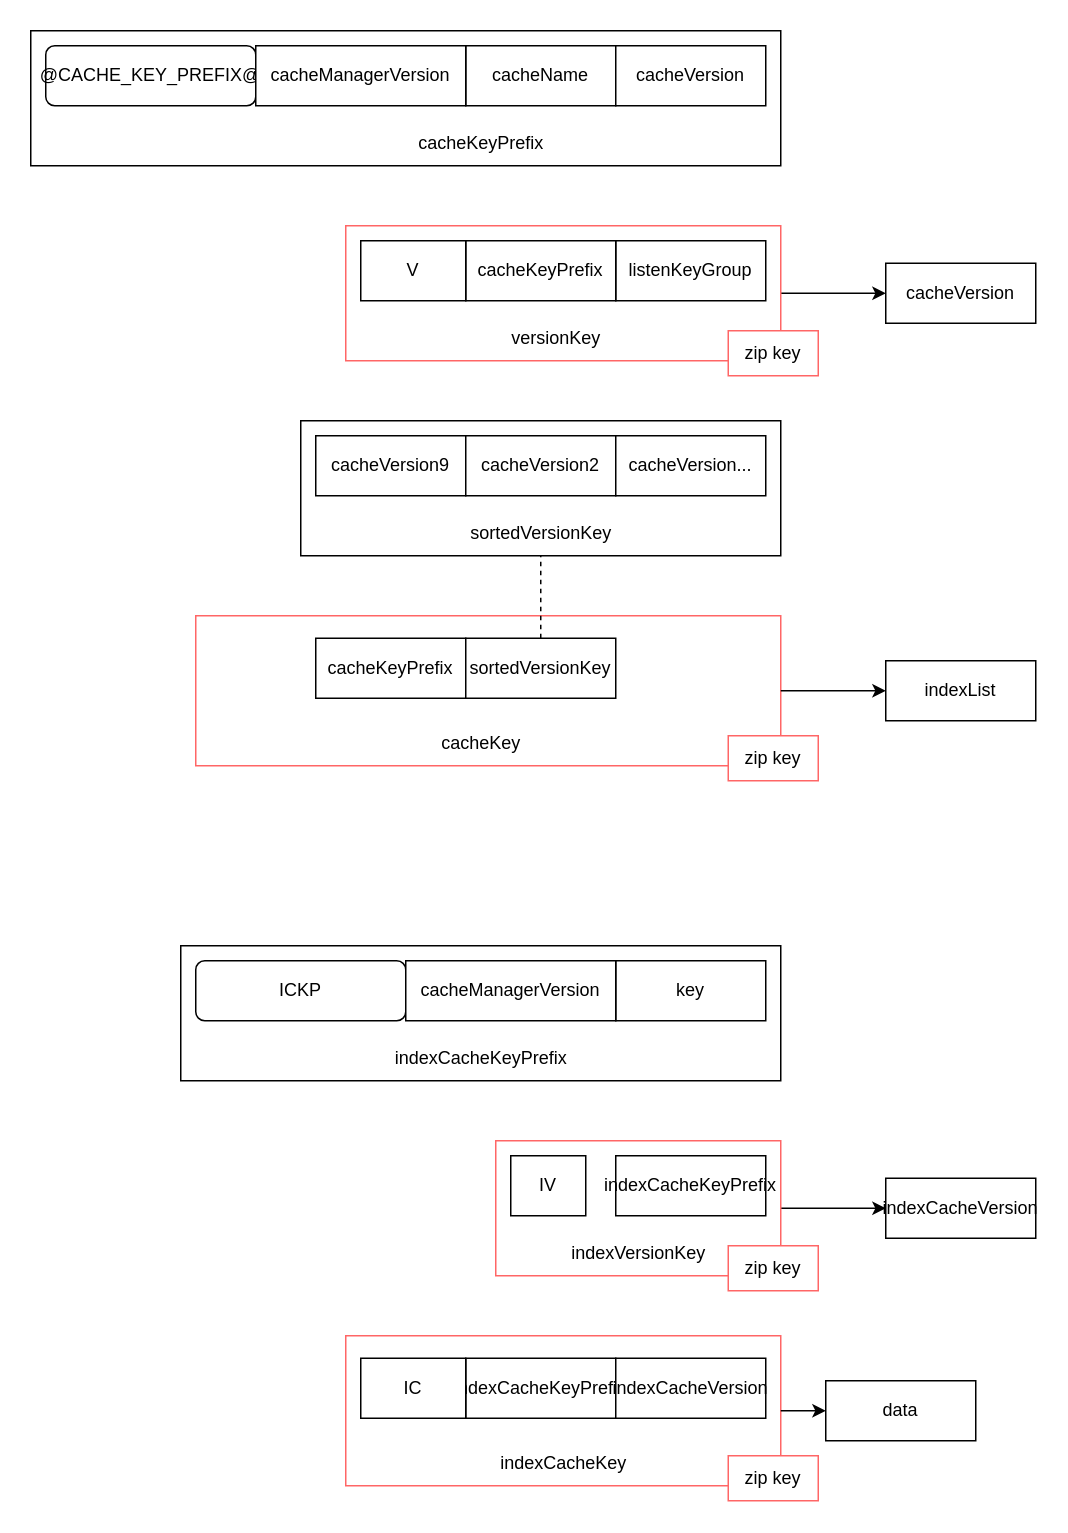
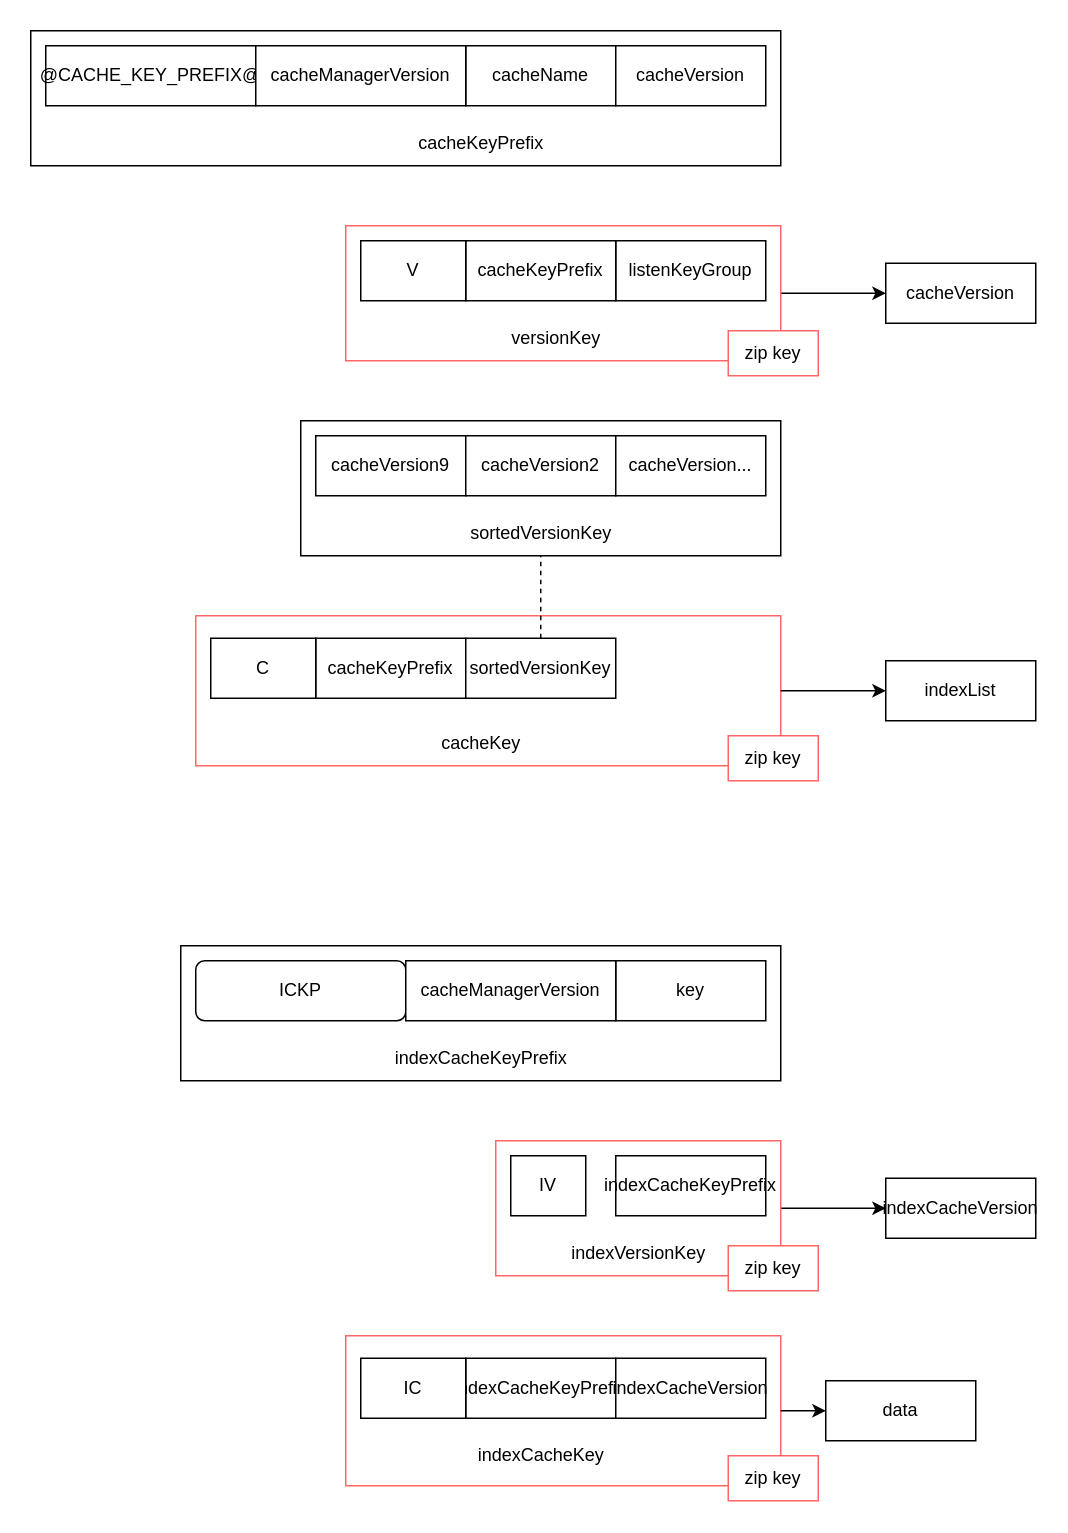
node "@CACHE_KEY_PREFIX@": shape rounded rectangle -> rectangle
node "C": added
node "indexCacheKey": moved (563, 1463) -> (541, 1456)
